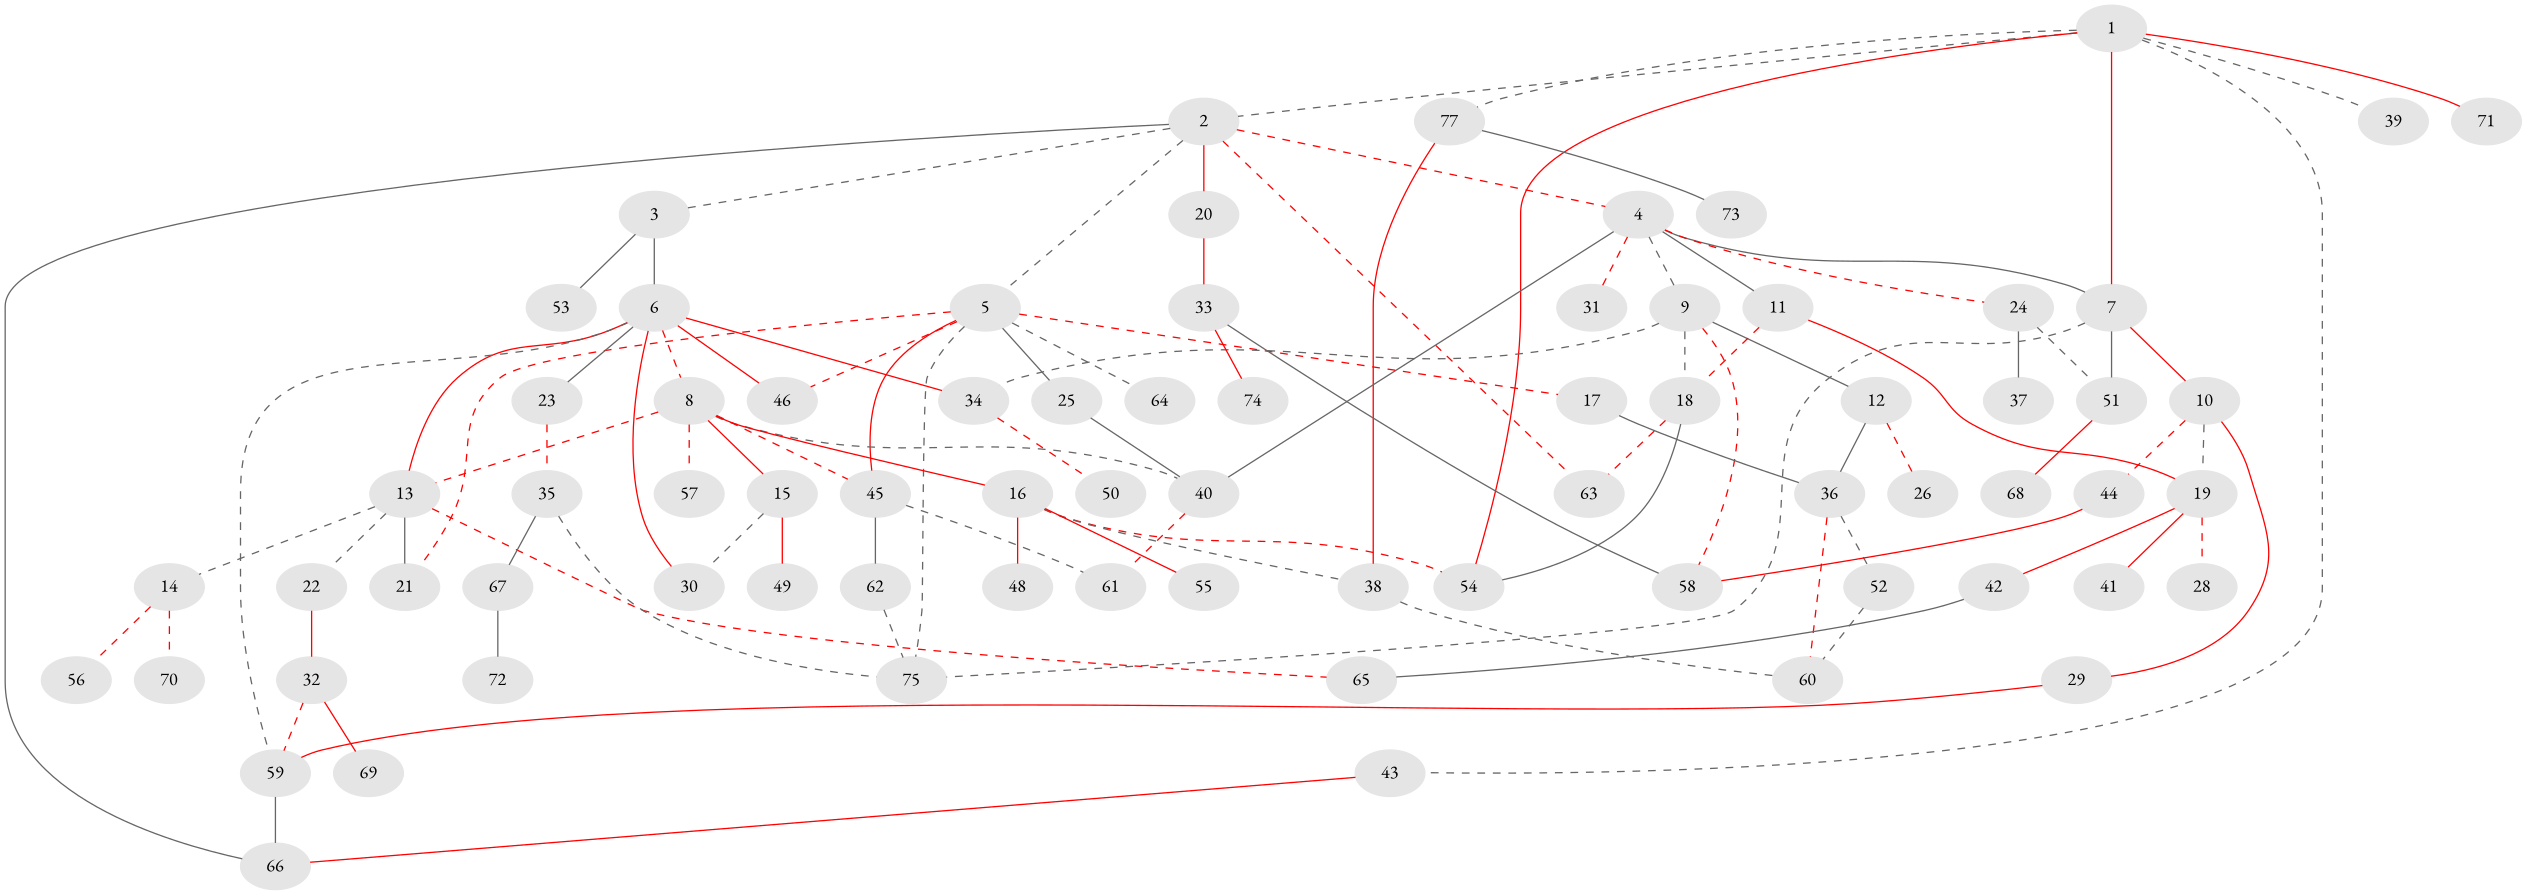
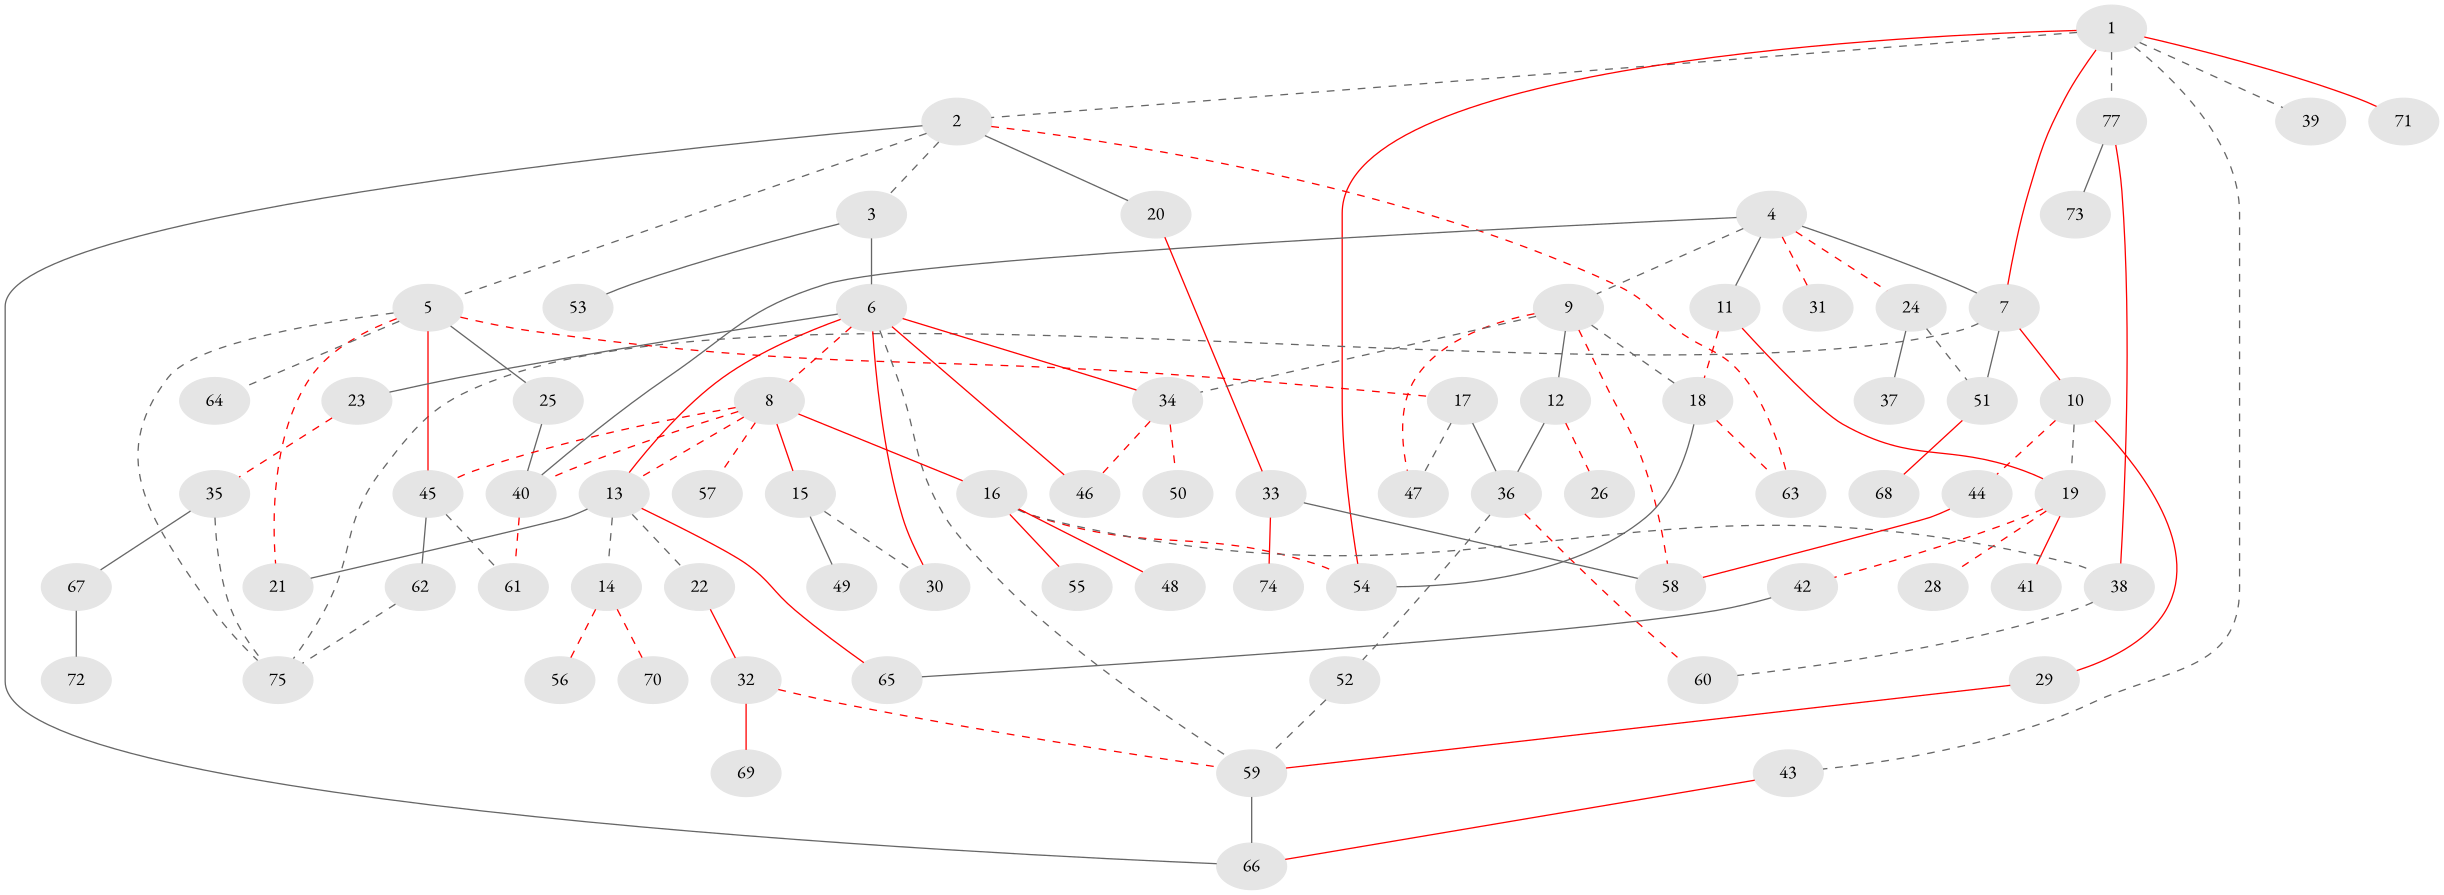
edge "2" -- "20": color red -> gray40
edge "2" -- "4": removed
edge "5" -- "46": now "34" -- "46"
edge "8" -- "40": color gray40 -> red
node "47": added
edge "15" -- "49": color red -> gray40
edge "19" -- "42": style solid -> dashed
edge "52" -- "60": now "52" -- "59"
edge "13" -- "65": style dashed -> solid
